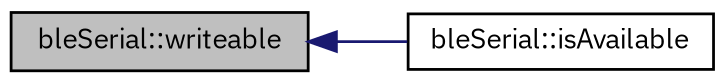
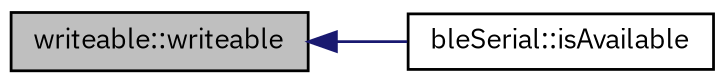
node "bleSerial::writeable": label "bleSerial::writeable" -> "writeable::writeable"
